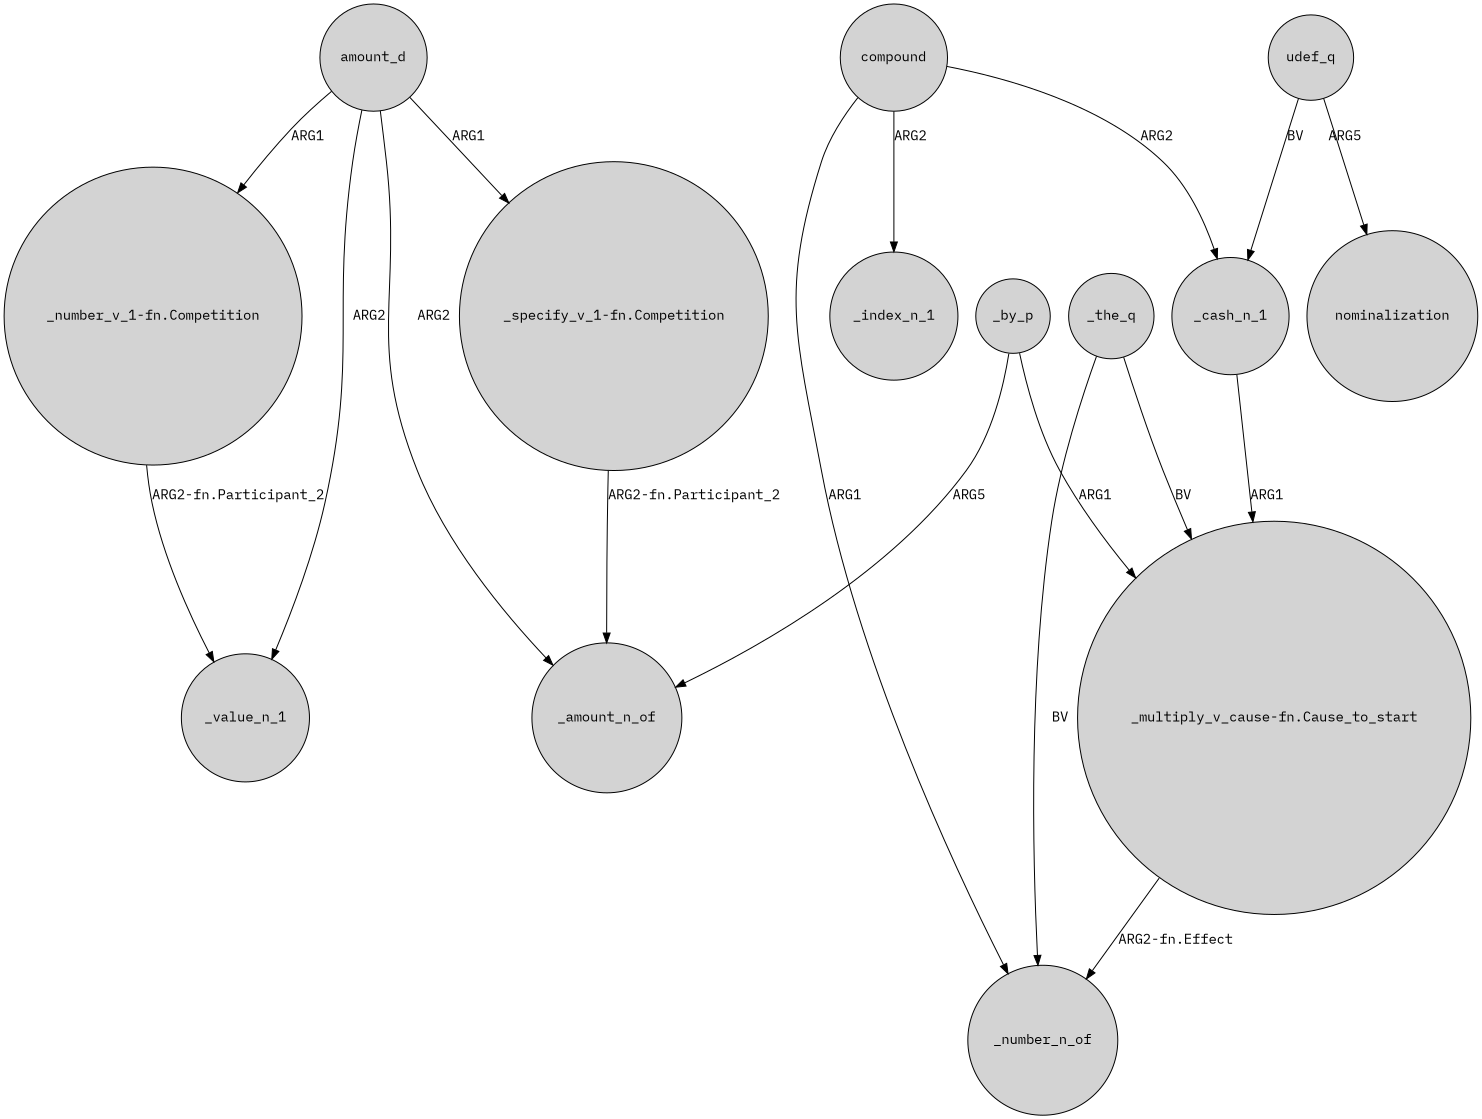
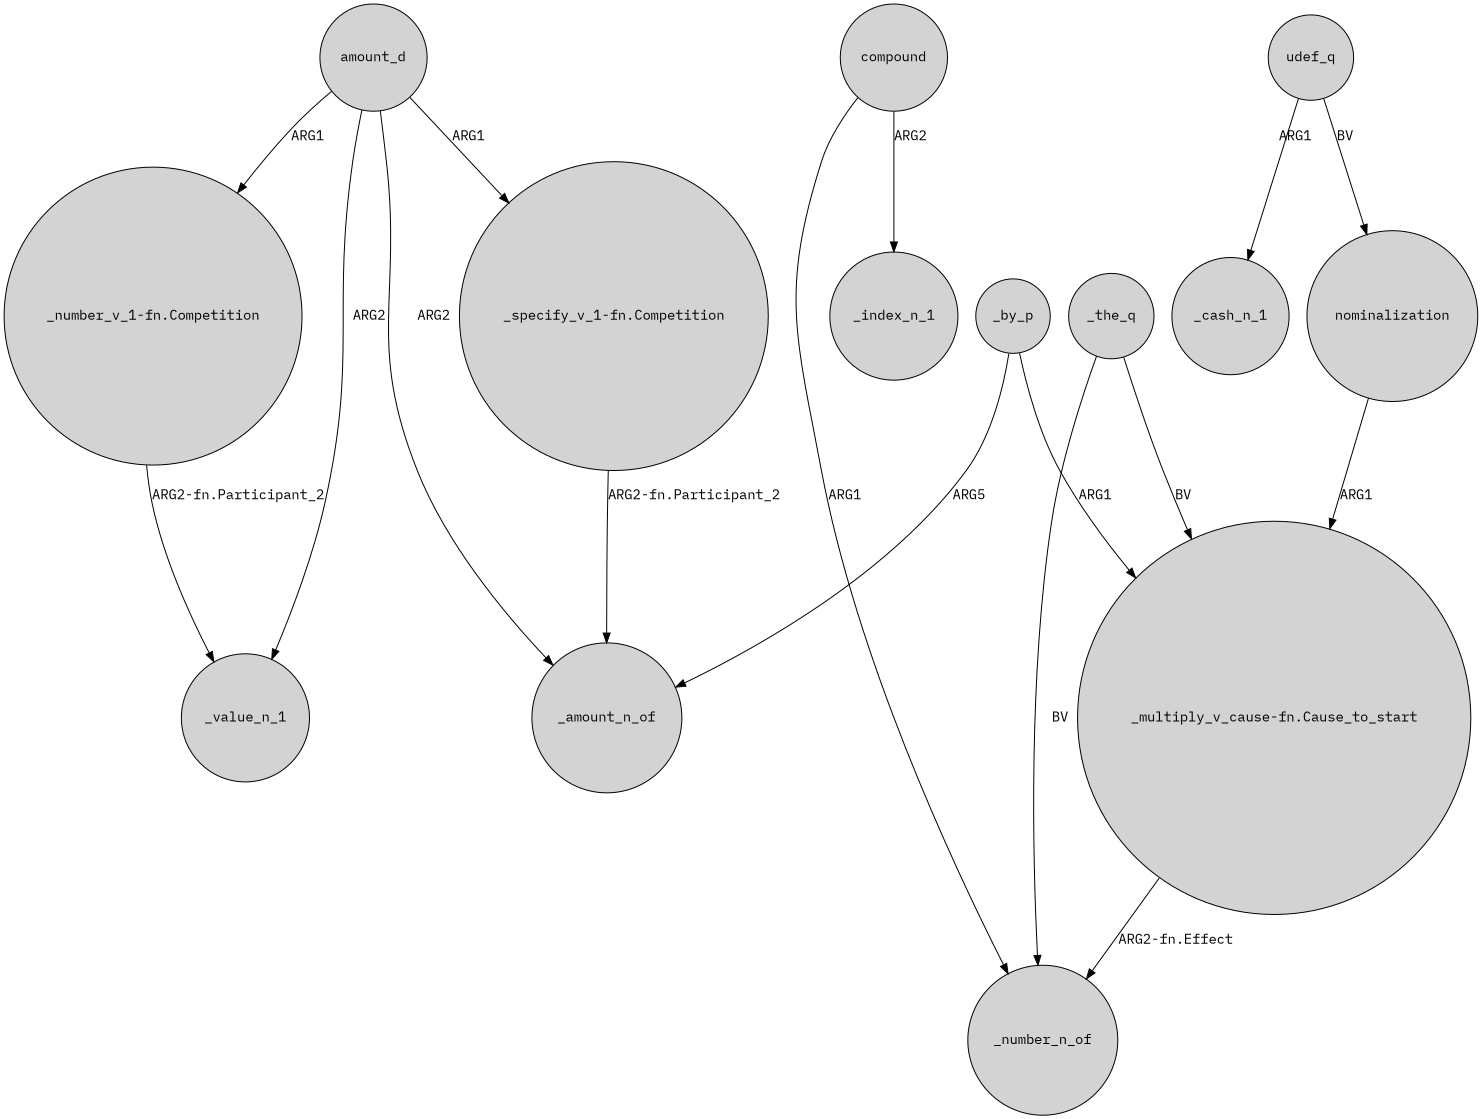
edge "compound" -> "_cash_n_1": removed, label "ARG2"
edge "udef_q" -> "_cash_n_1": label "BV" -> "ARG1"
edge "udef_q" -> "nominalization": label "ARG5" -> "BV"
edge "_cash_n_1" -> "_multiply_v_cause-fn.Cause_to_start": now "nominalization" -> "_multiply_v_cause-fn.Cause_to_start"
